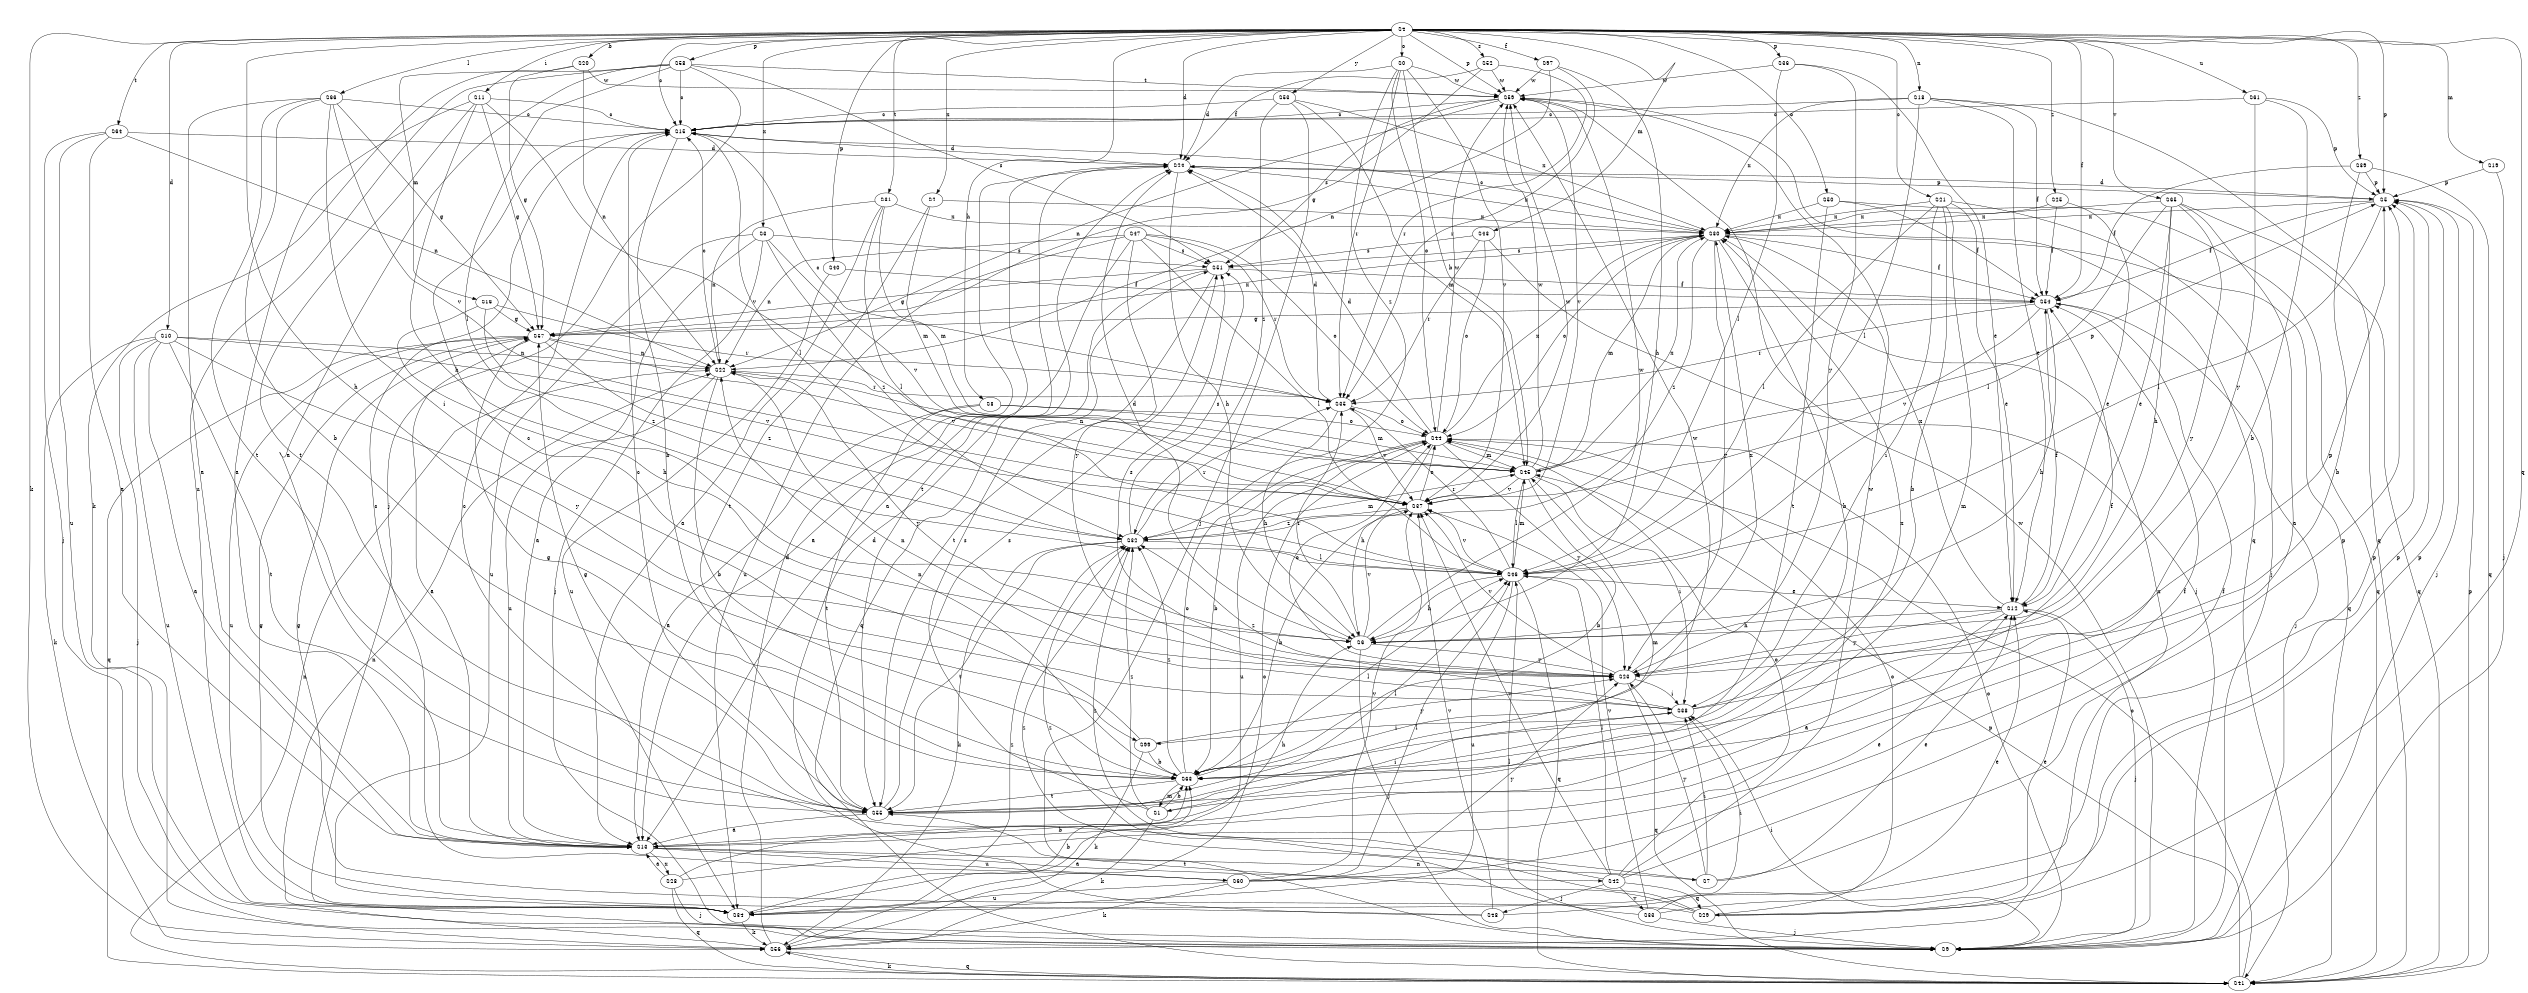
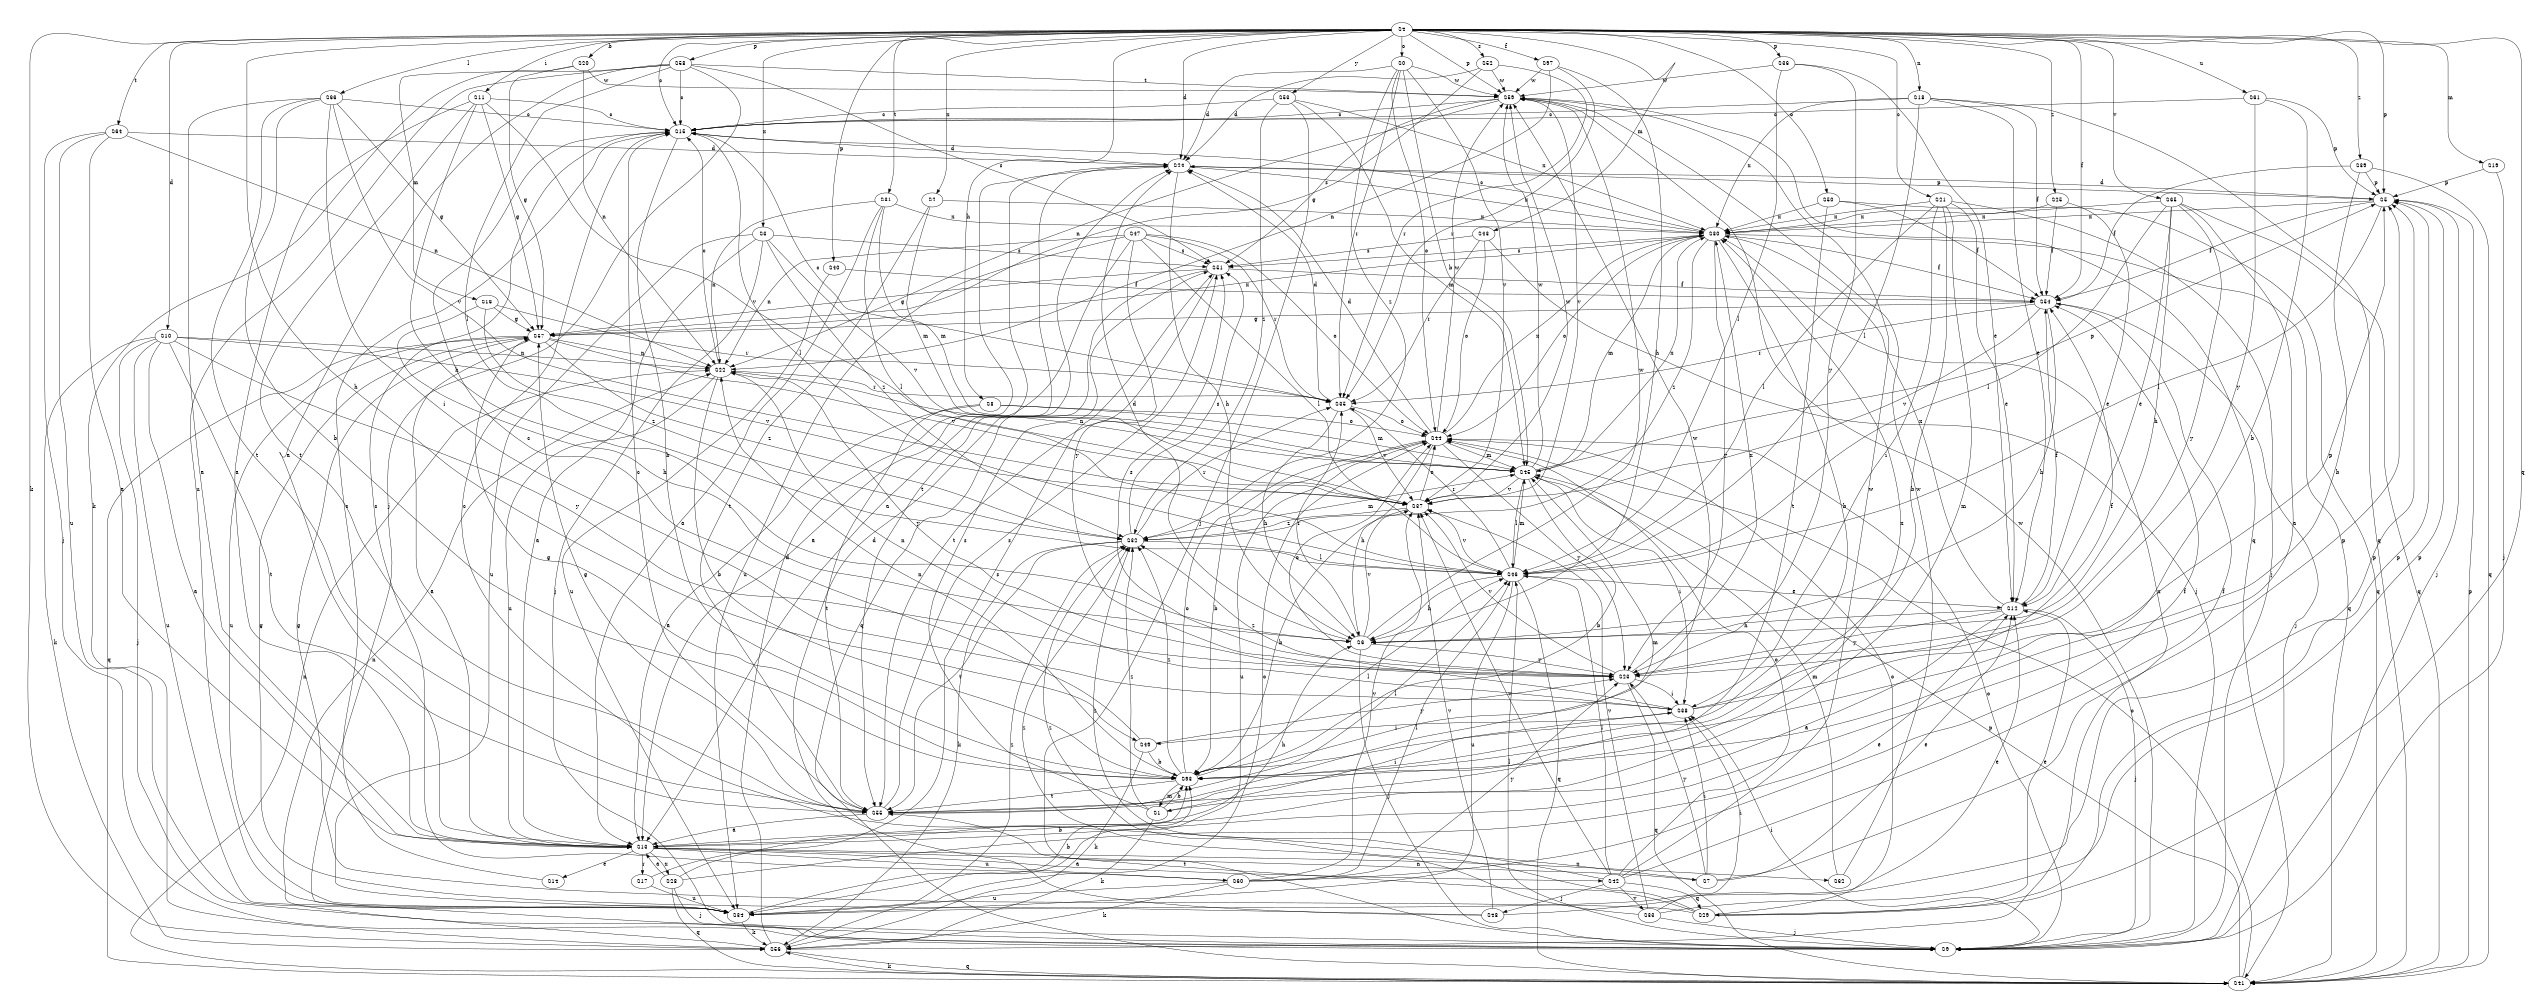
edge "S52" -> "S24": label "f" -> "d"
node "S99": label "S99" -> "S49"
node "S63": label "S63" -> "S93"
node "S14": added
node "S17": added
node "S62": added
